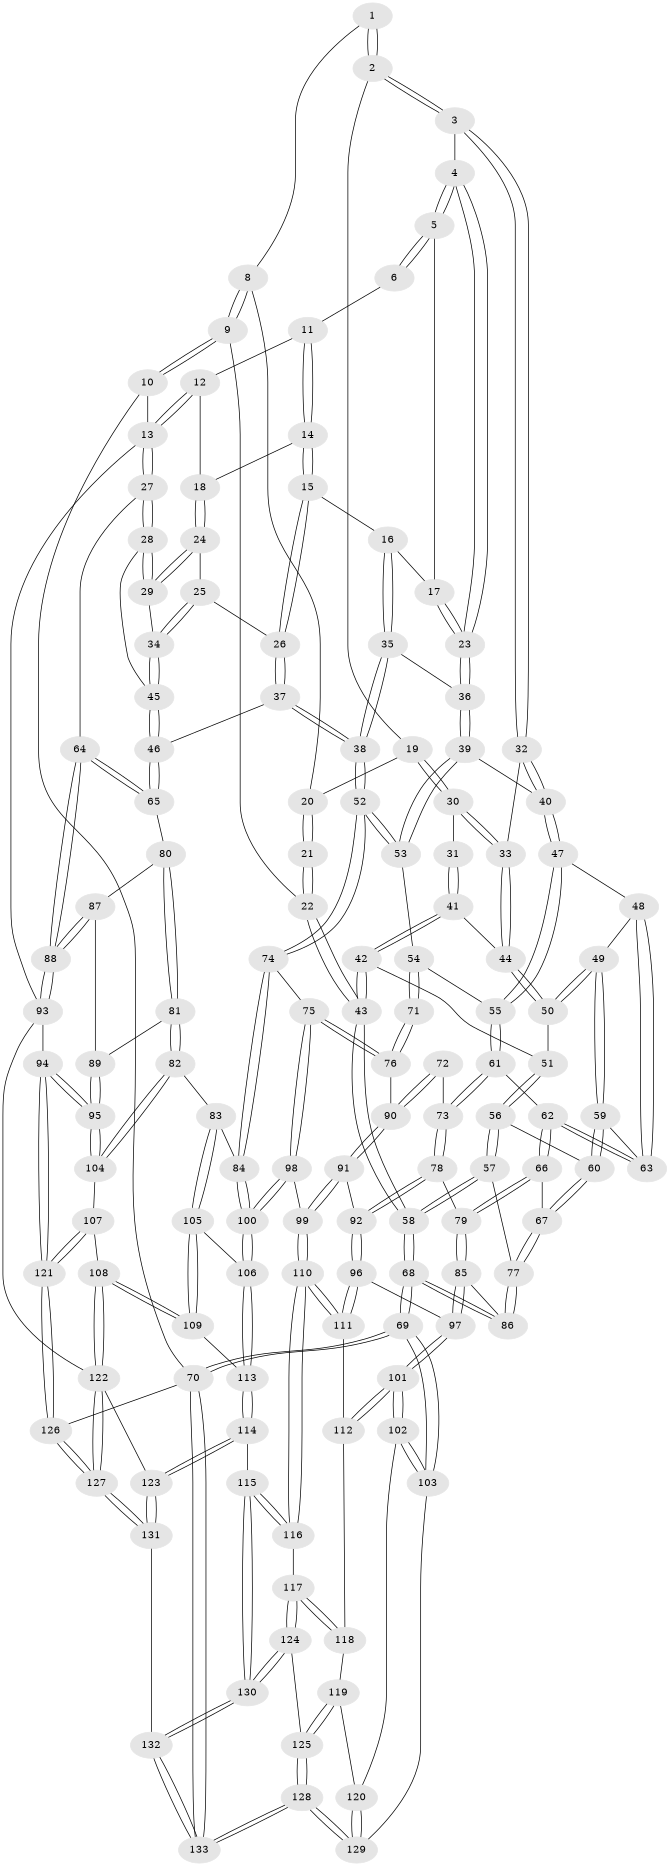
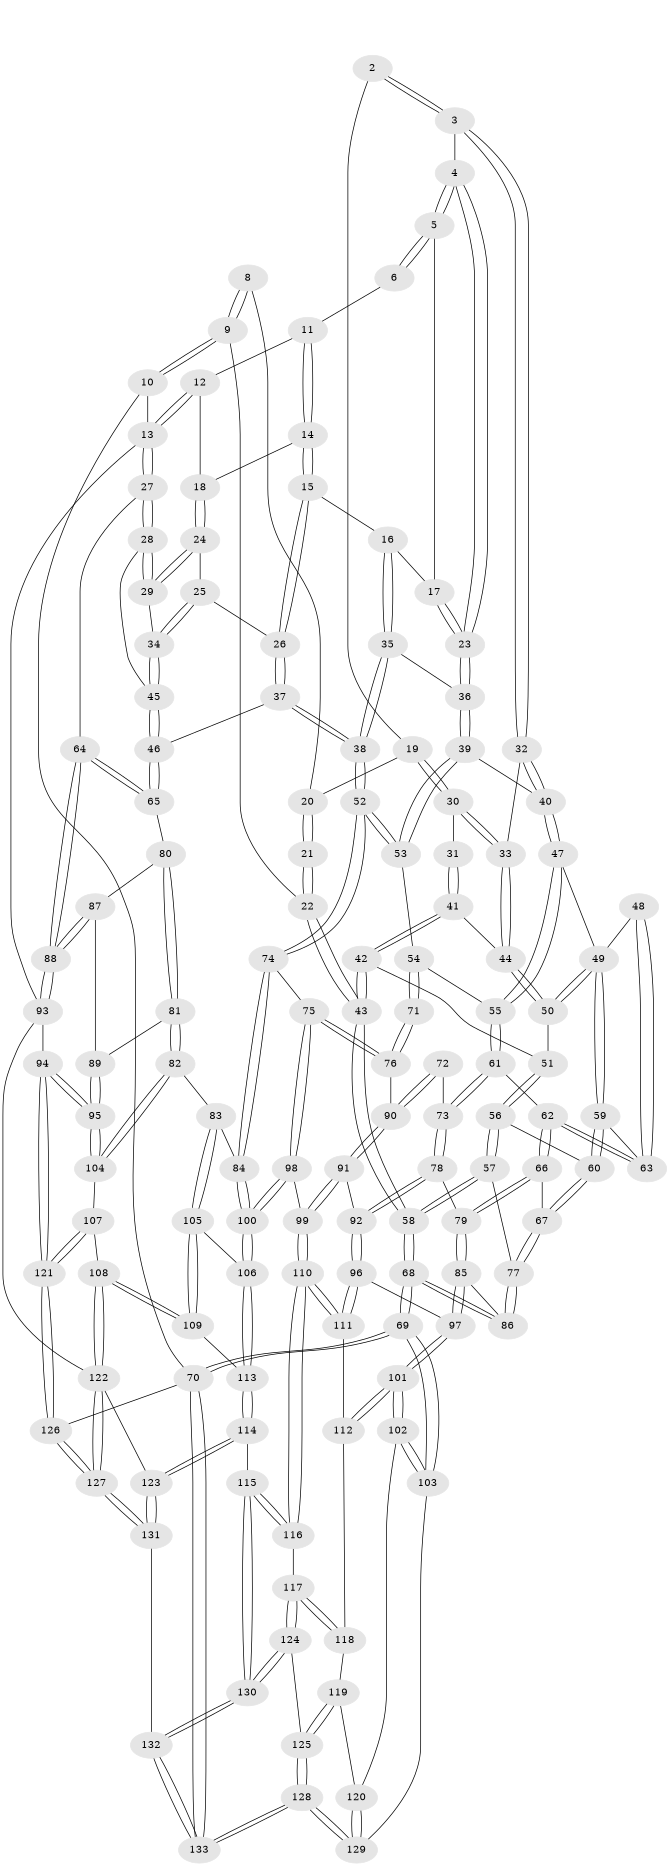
node "1": removed
edge "47" -- "48": now "47" -- "49"
